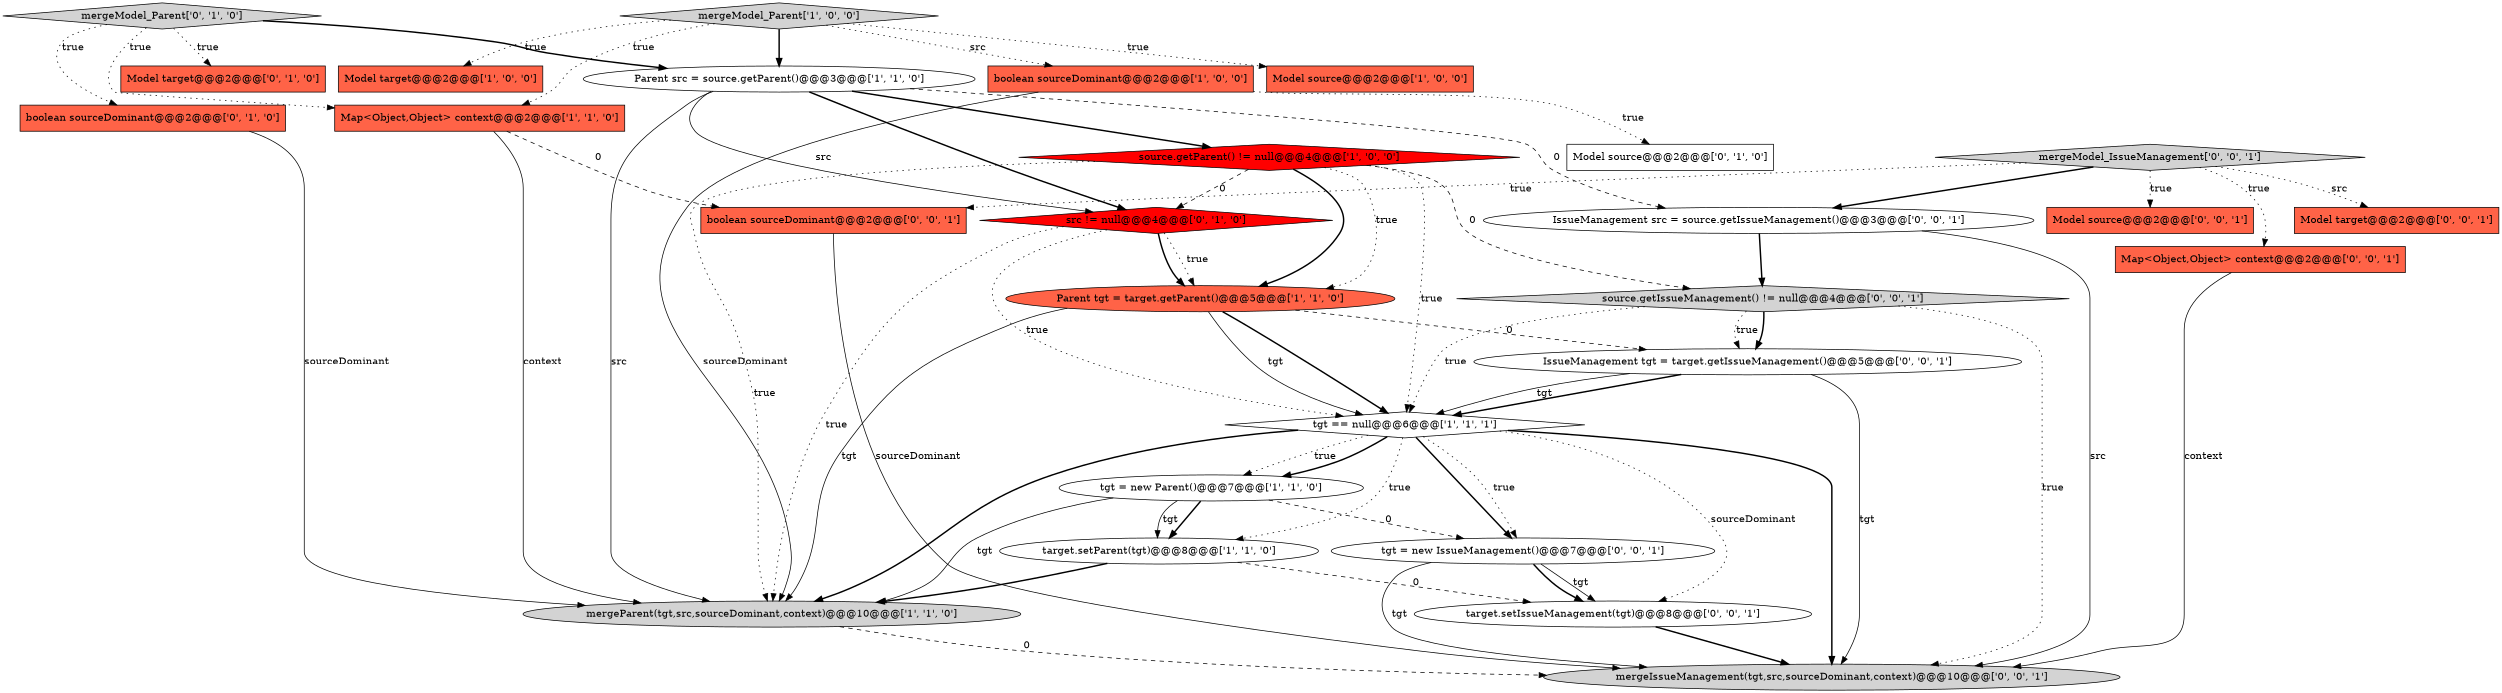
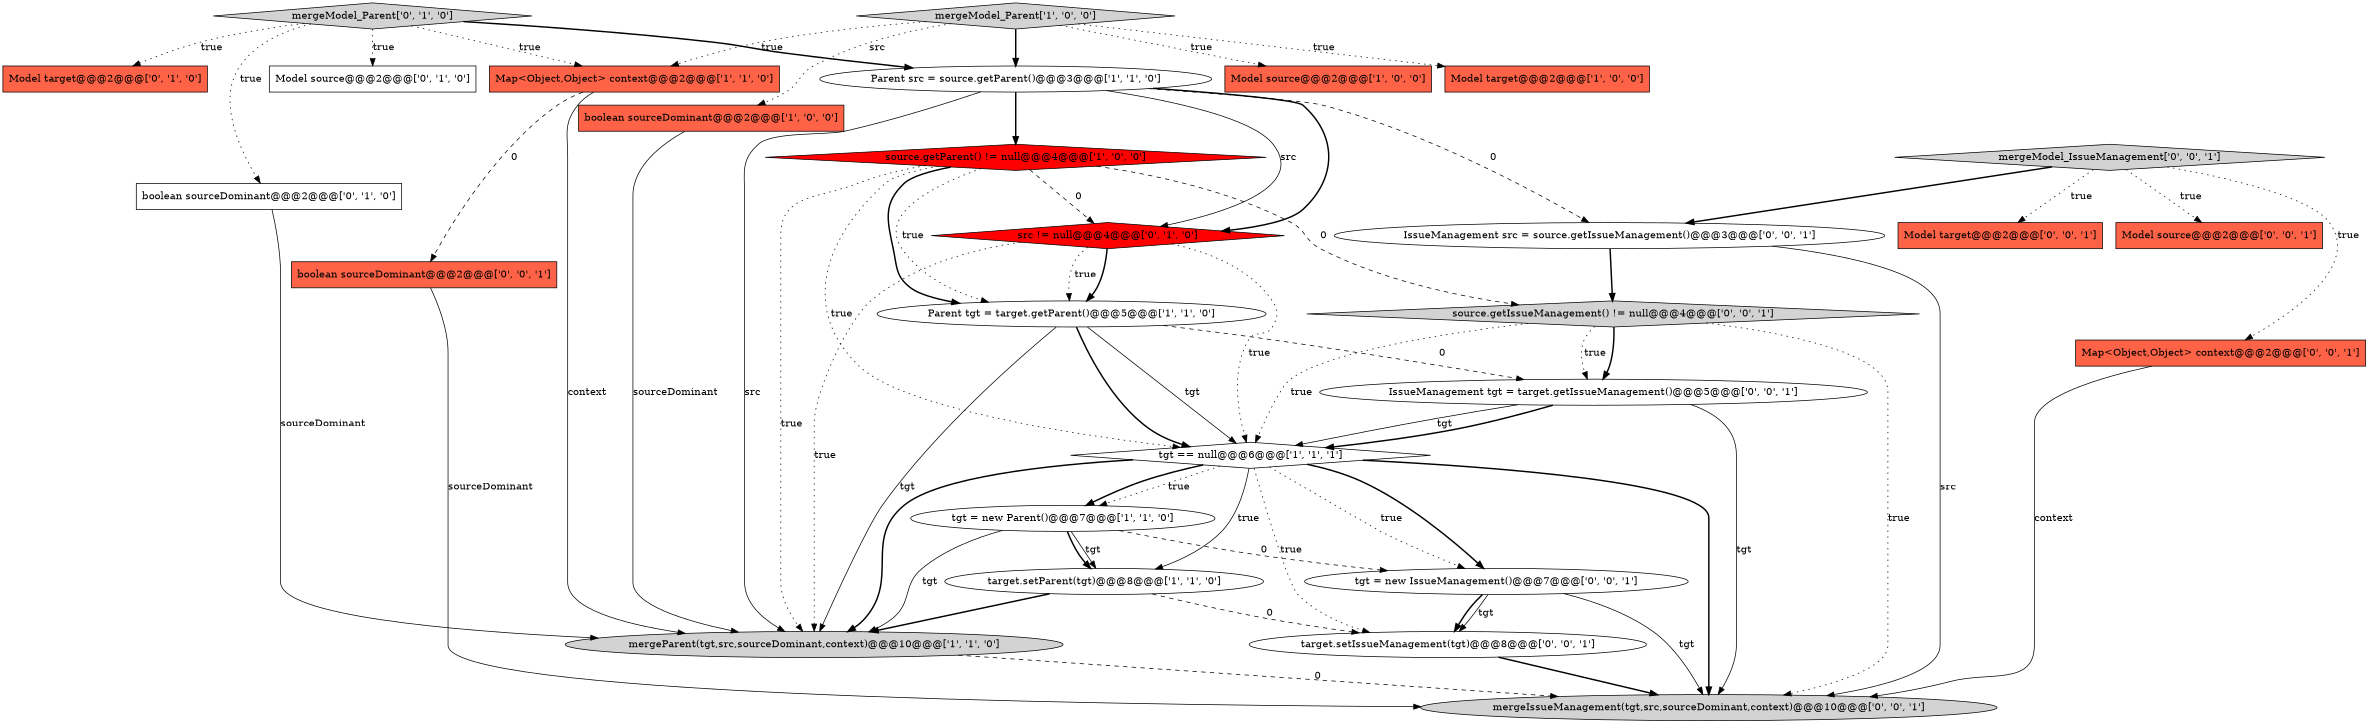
edge "boolean sourceDominant@@@2@@@['1', '0', '0']" -> "Model source@@@2@@@['0', '1', '0']": now "mergeModel_Parent['0', '1', '0']" -> "Model source@@@2@@@['0', '1', '0']"
node "boolean sourceDominant@@@2@@@['0', '1', '0']": fillcolor tomato -> white
edge "mergeModel_IssueManagement['0', '0', '1']" -> "boolean sourceDominant@@@2@@@['0', '0', '1']": removed, label "true"
edge "mergeModel_IssueManagement['0', '0', '1']" -> "Model target@@@2@@@['0', '0', '1']": label "src" -> "true"
node "Parent tgt = target.getParent()@@@5@@@['1', '1', '0']": fillcolor tomato -> white
edge "tgt == null@@@6@@@['1', '1', '1']" -> "target.setParent(tgt)@@@8@@@['1', '1', '0']": style dotted -> solid
edge "tgt == null@@@6@@@['1', '1', '1']" -> "target.setIssueManagement(tgt)@@@8@@@['0', '0', '1']": label "sourceDominant" -> "true"
